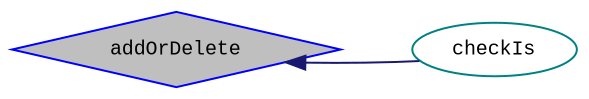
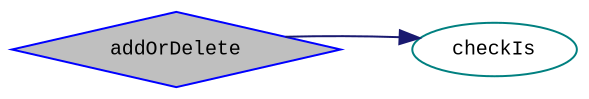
edge "checkIs" -> "addOrDelete": reversed
